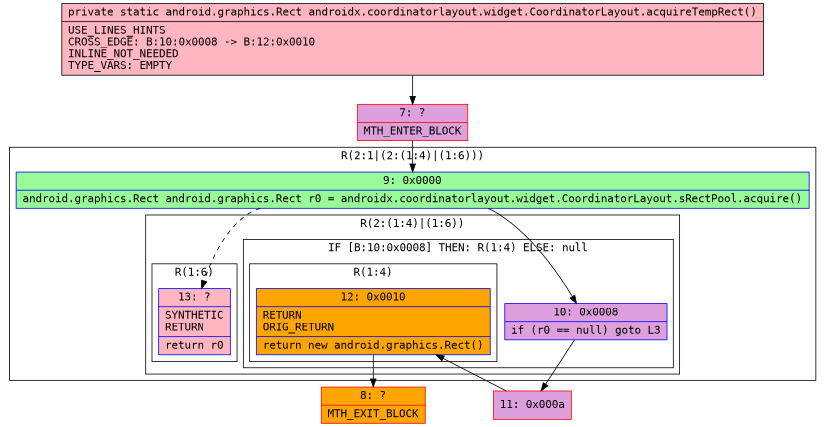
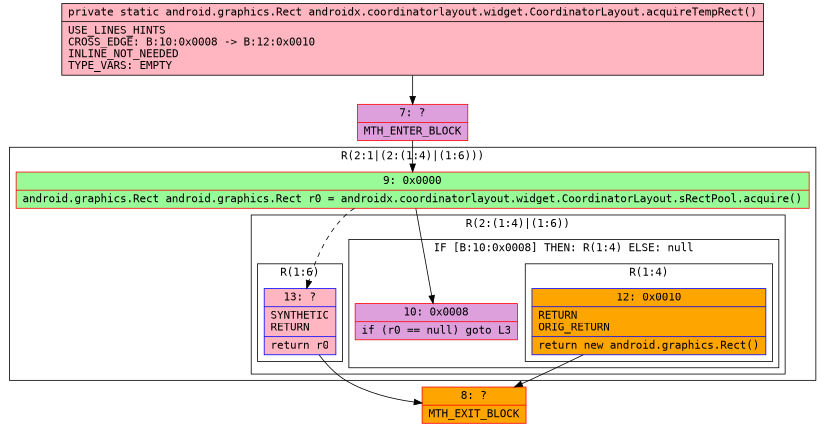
node "9: 0x0000": color blue -> red
node "10: 0x0008": color blue -> red
edge "13: ?" -> "8: ?": added
node "11: 0x000a": removed
